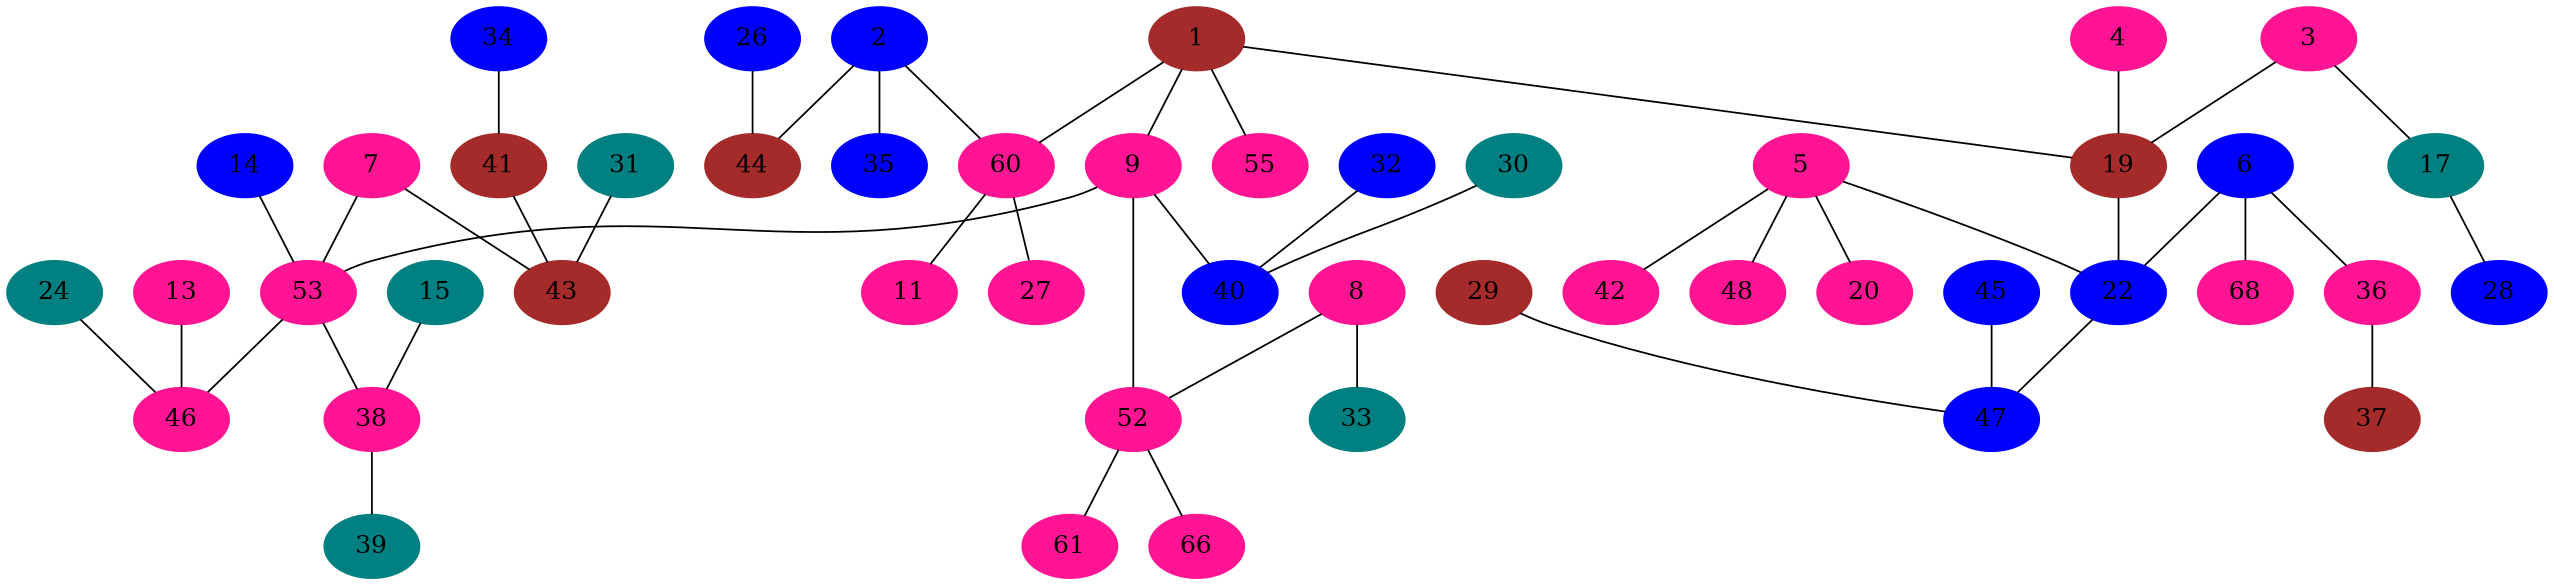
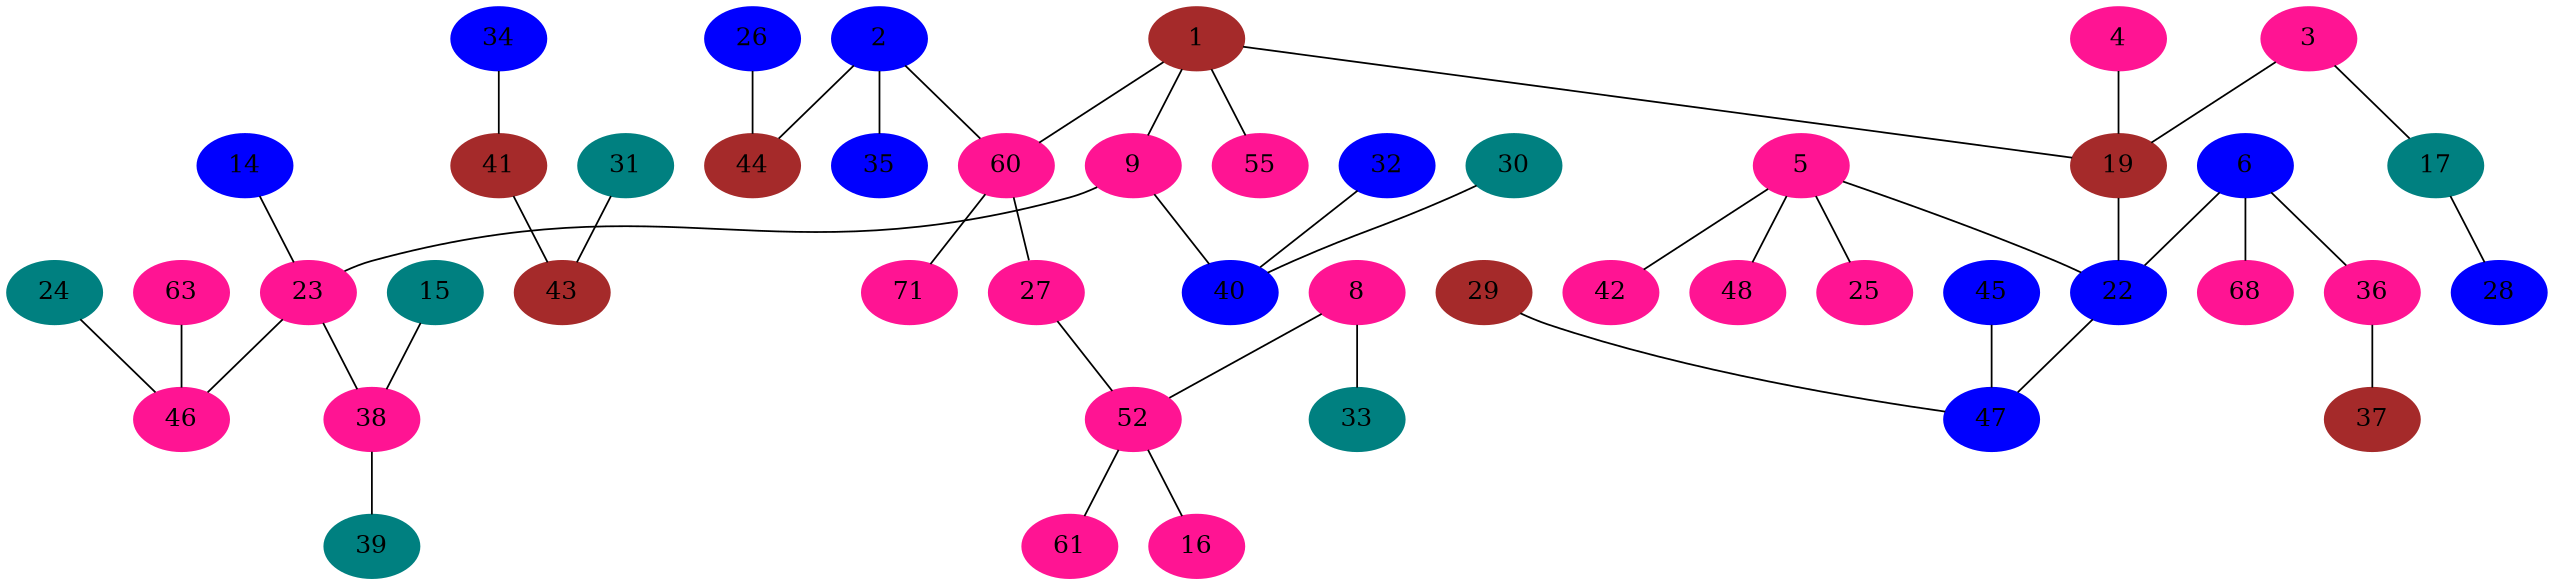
node "7": removed
node "13": label "13" -> "63"
node "53": label "53" -> "23"
node "11": label "11" -> "71"
edge "9" -- "52": now "27" -- "52"
node "20": label "20" -> "25"
node "66": label "66" -> "16"
